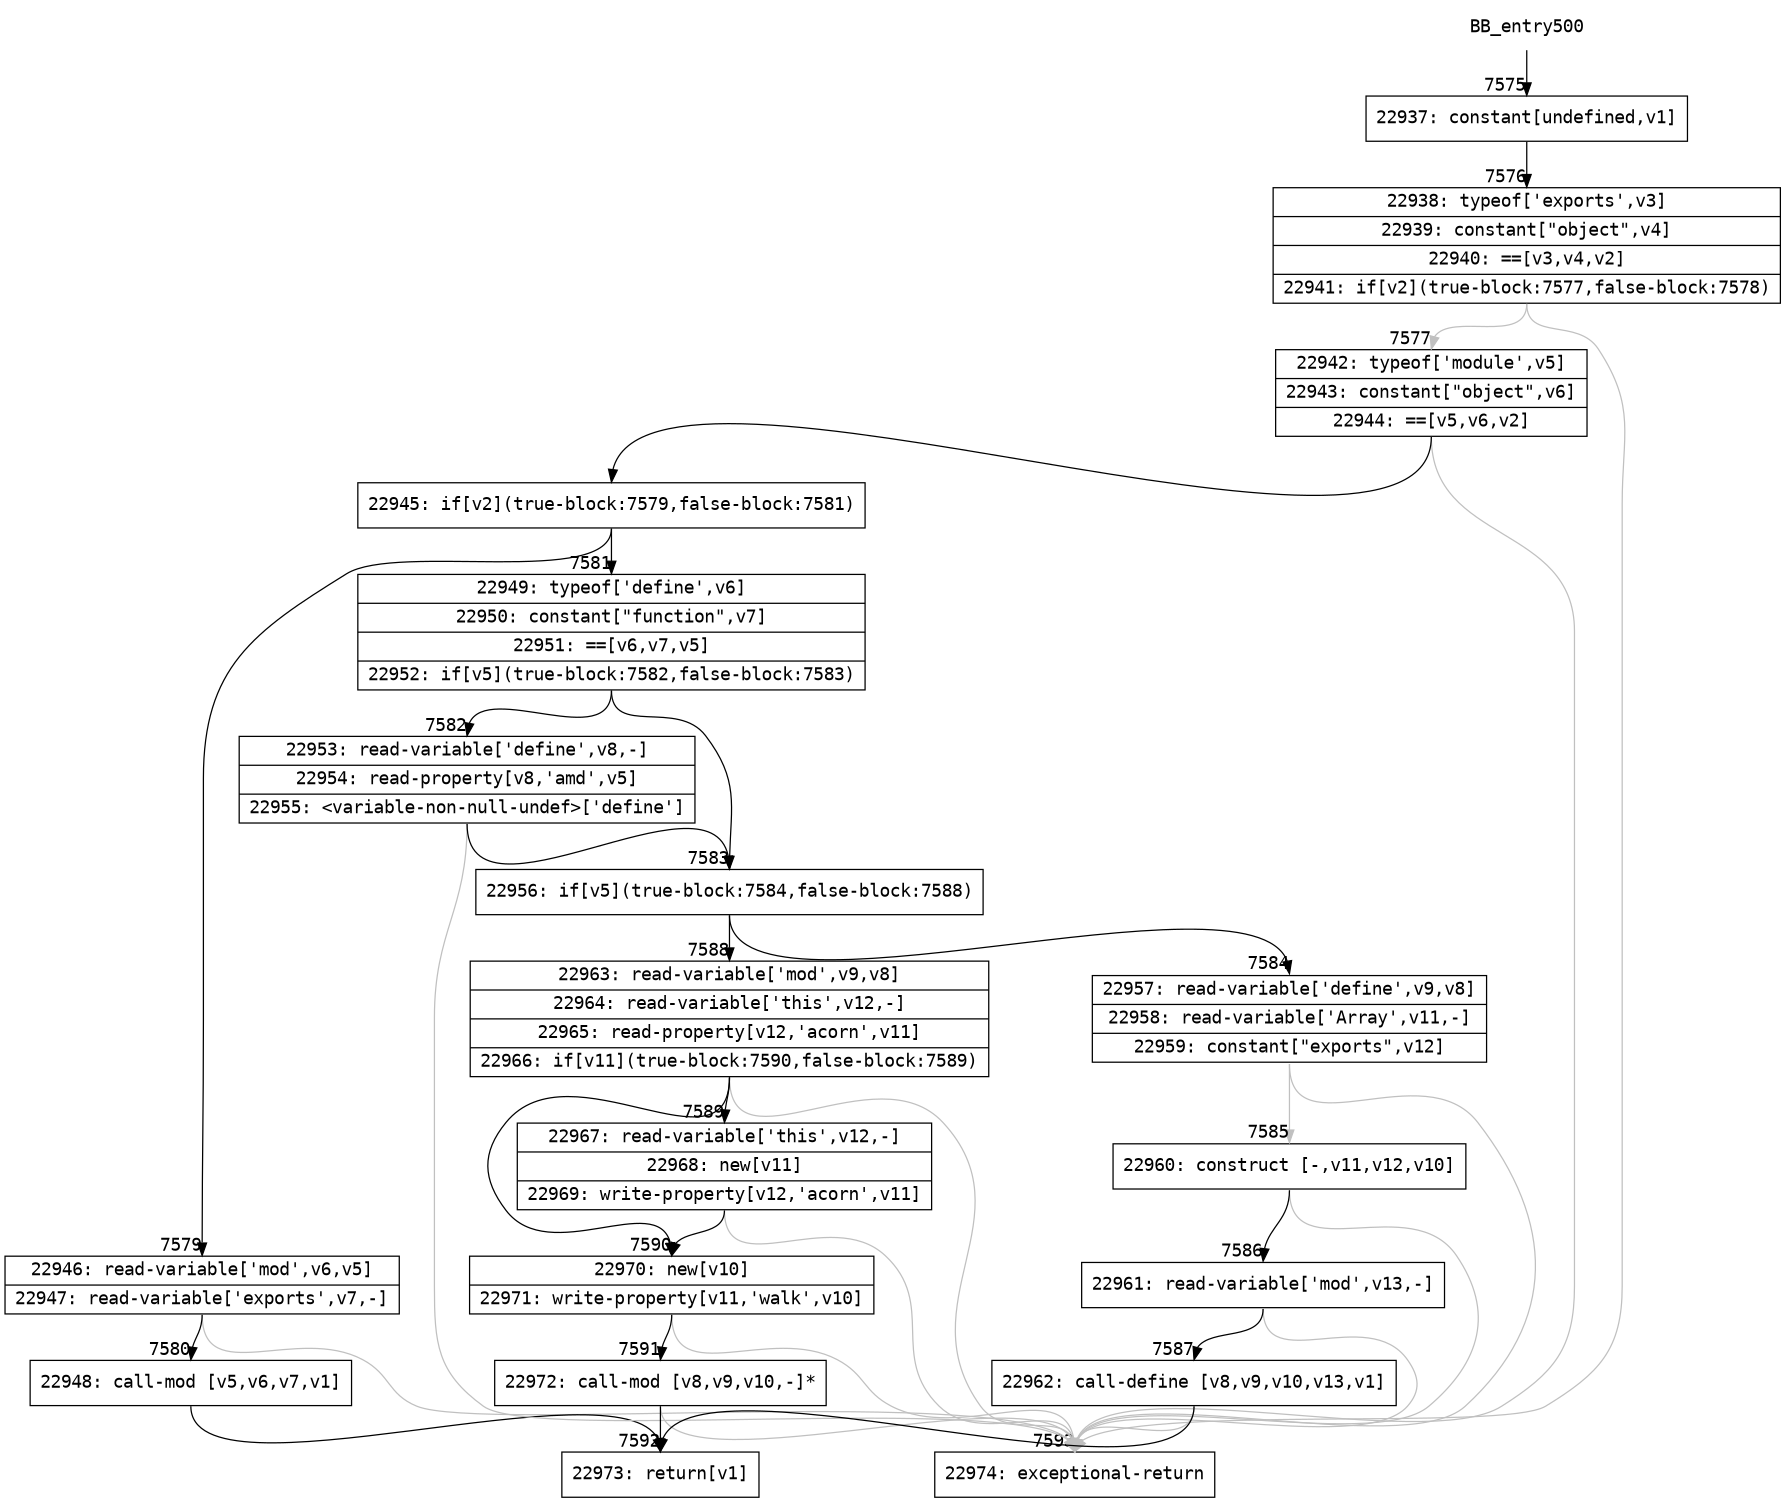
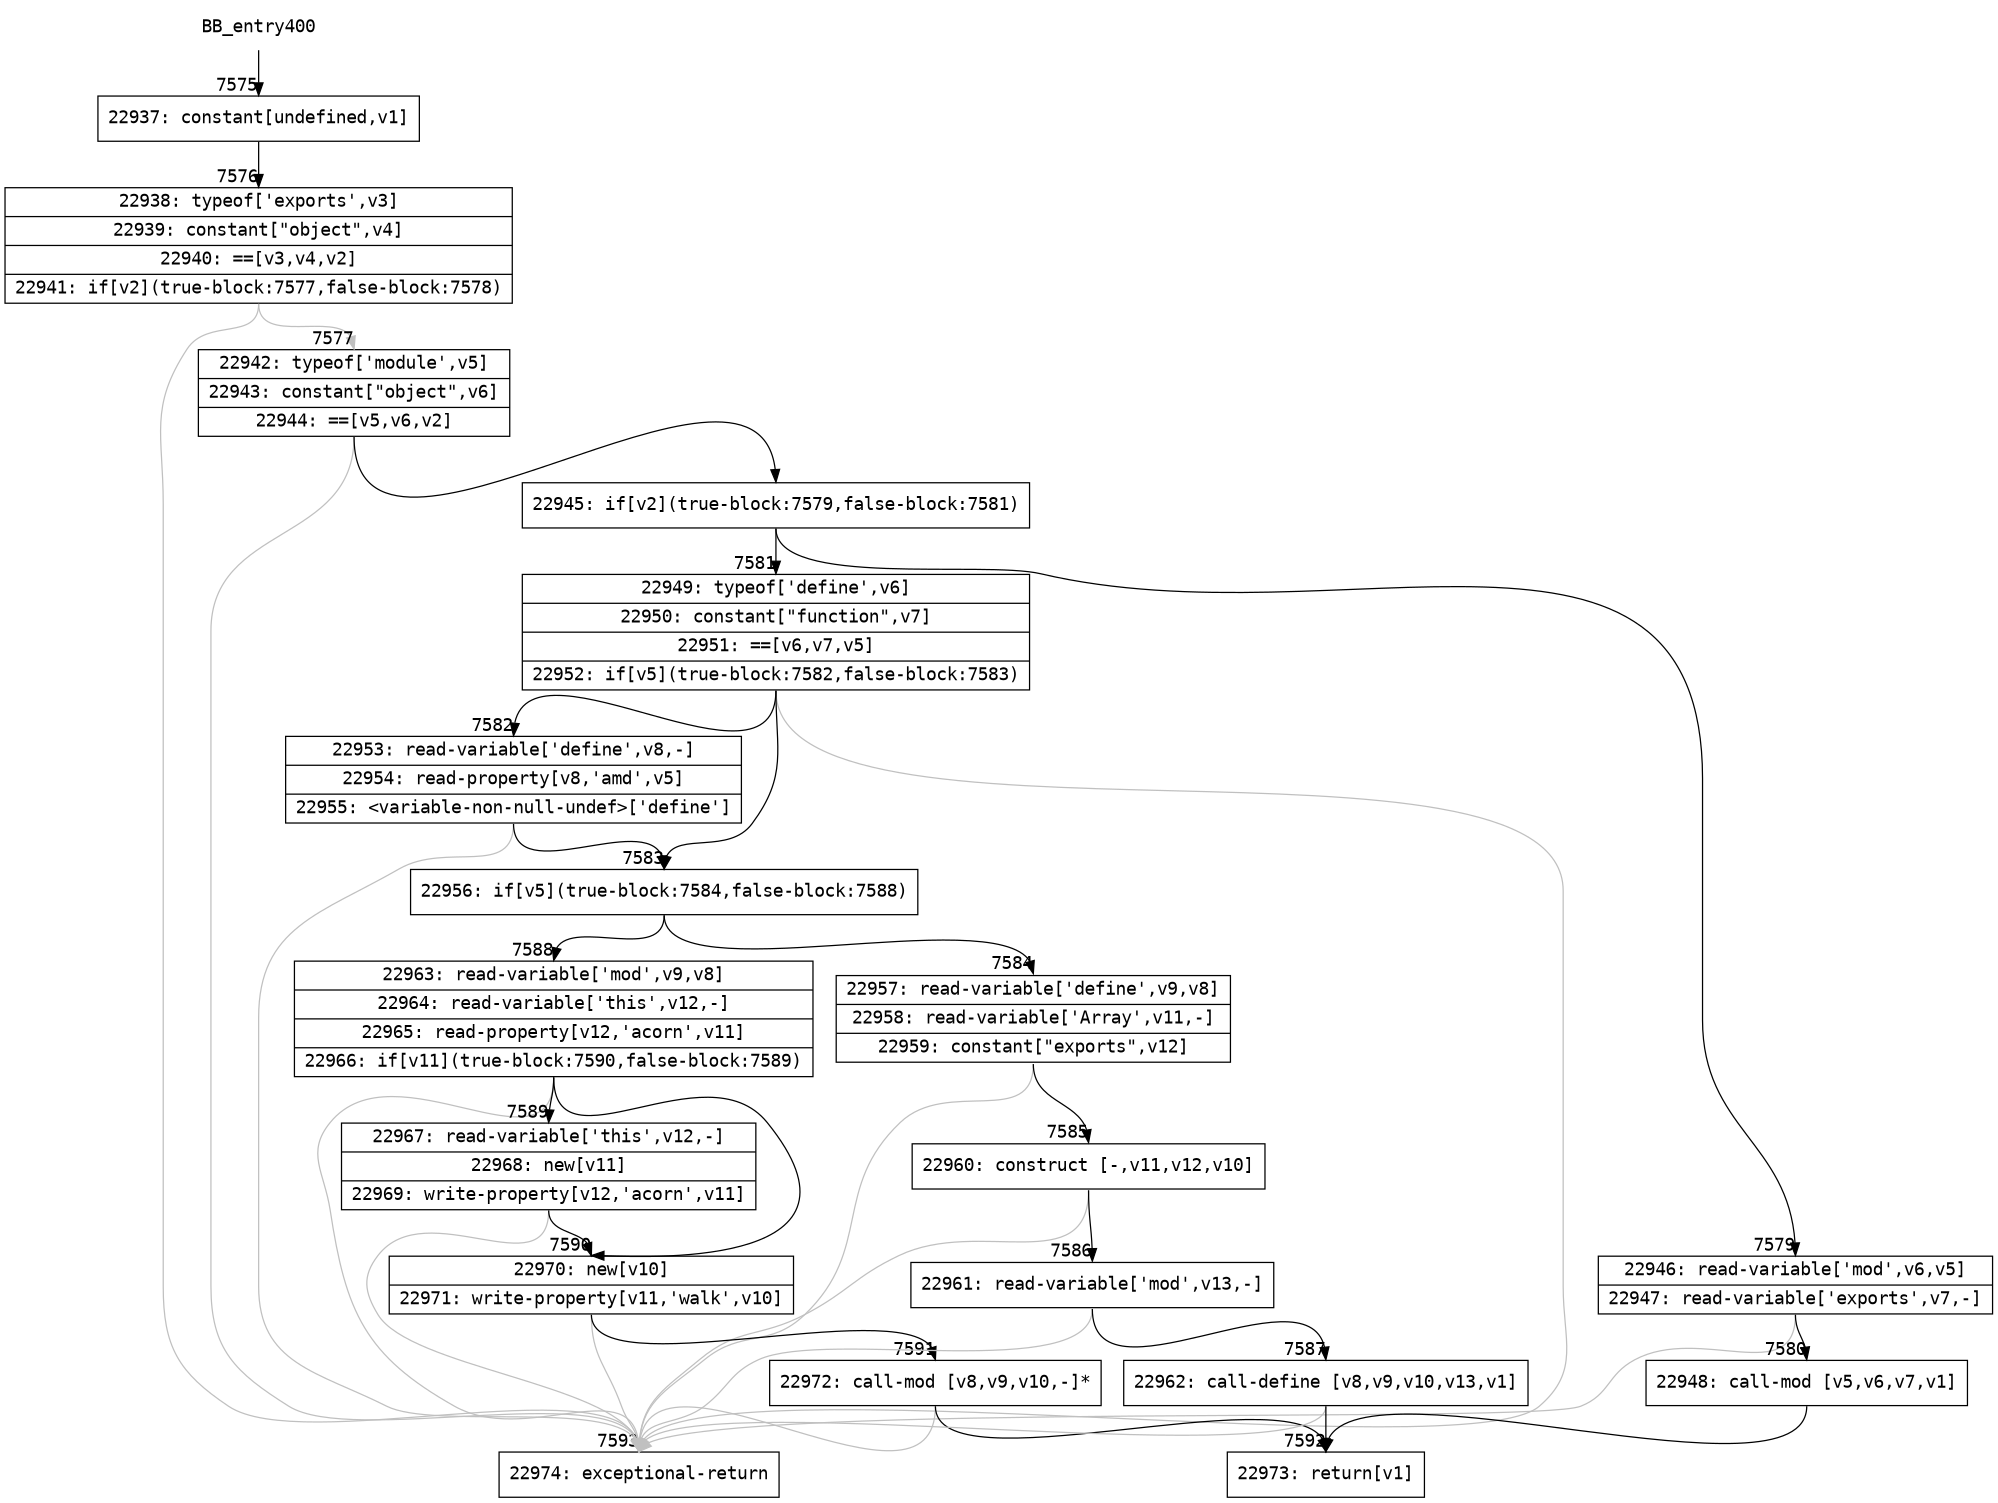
node "BB_entry500": label "BB_entry500" -> "BB_entry400"
edge "22957: read-variable['define',v9,v8]" -> "22960: construct [-,v11,v12,v10]": color gray -> black
edge "22949: typeof['define',v6]" -> "22974: exceptional-return": added
